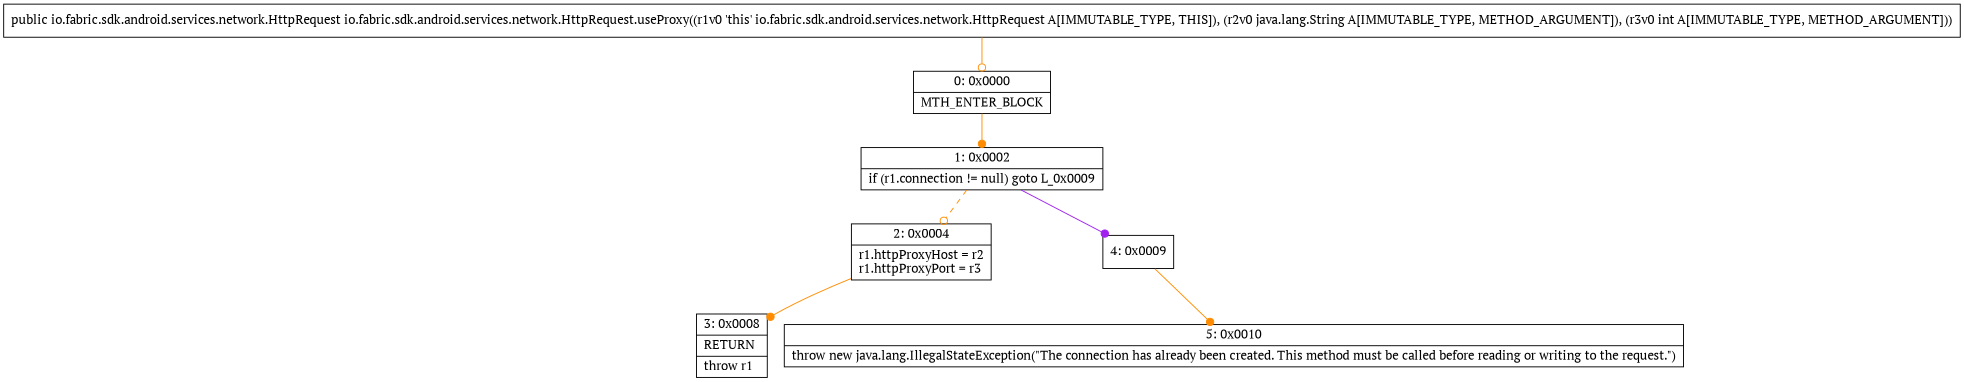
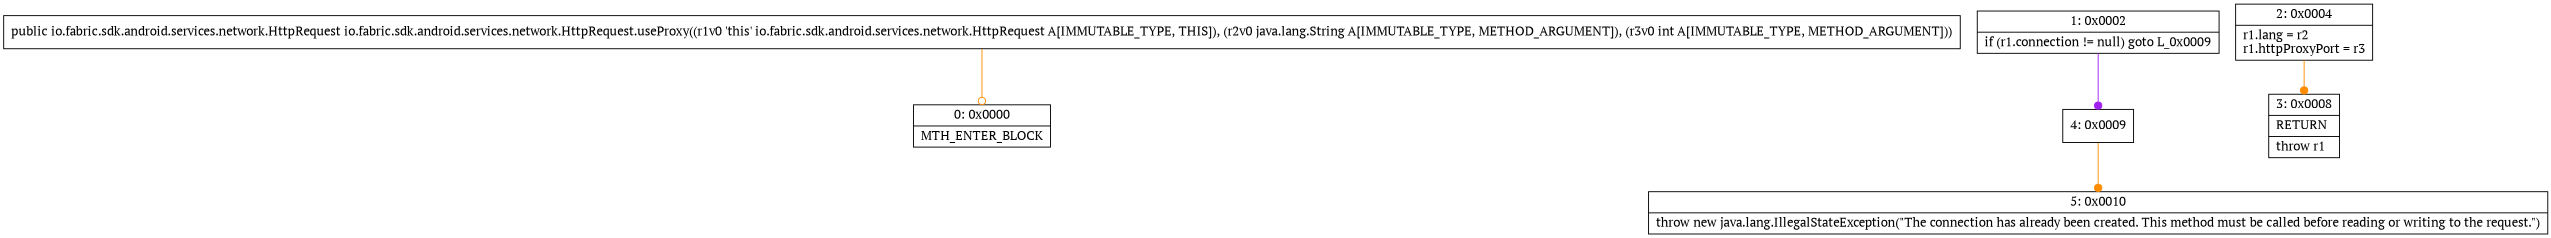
edge "0: 0x0000" -> "1: 0x0002": removed
edge "1: 0x0002" -> "2: 0x0004": removed
node "2: 0x0004": text "r1.httpProxyHost = r2" -> "r1.lang = r2"
